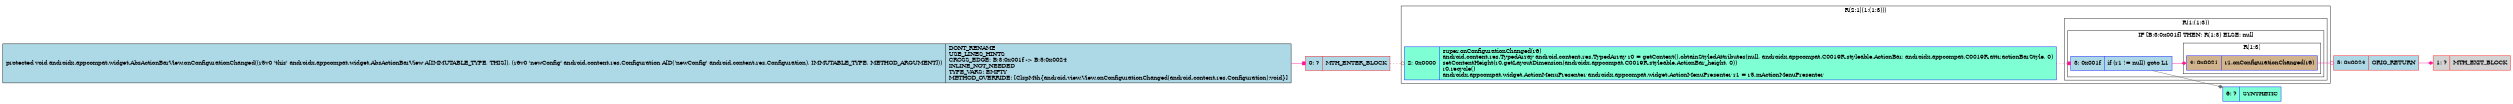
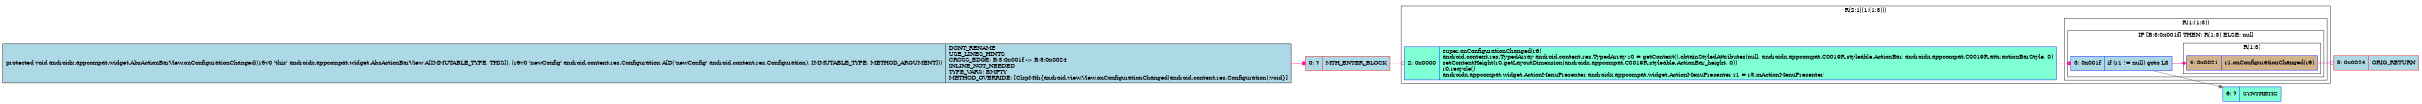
node "3: 0x001f": text "if (r1 != null) goto L1" -> "if (r1 != null) goto L3"
node "1: ?": removed
